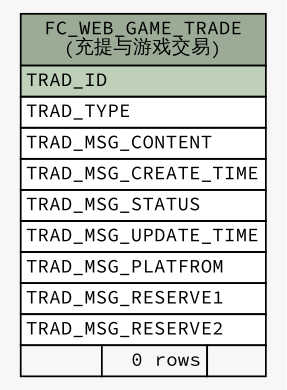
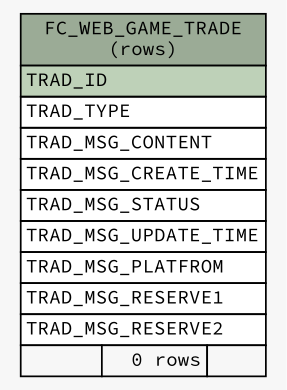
node "FC_WEB_GAME_TRADE": text "(充提与游戏交易)" -> "(rows)"
